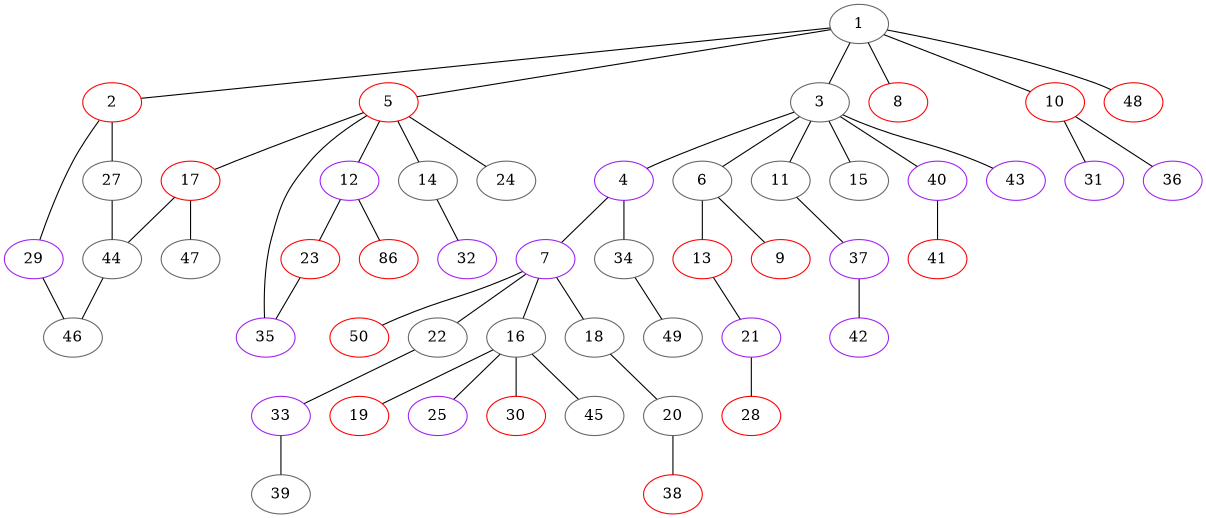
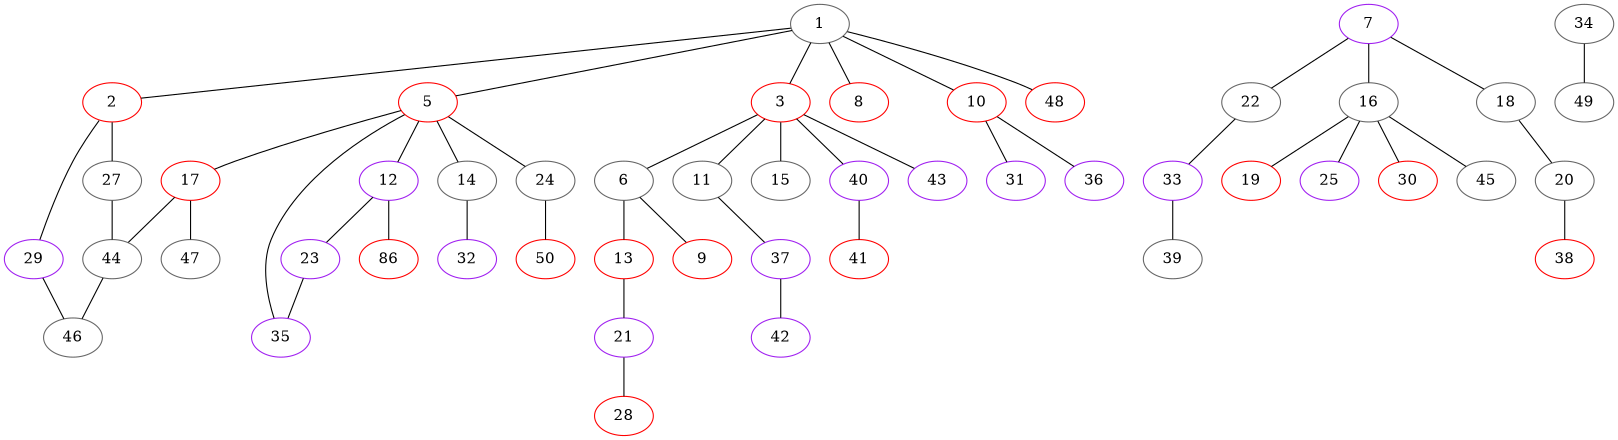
node "3": color gray40 -> red
node "4": removed
node "23": color red -> purple
edge "7" -- "50": now "24" -- "50"
